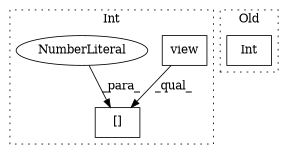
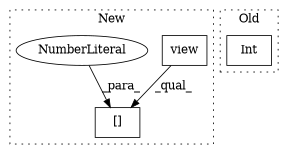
cluster "Int": label "Int" -> "New"
